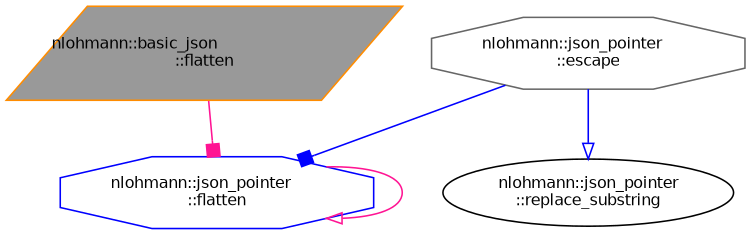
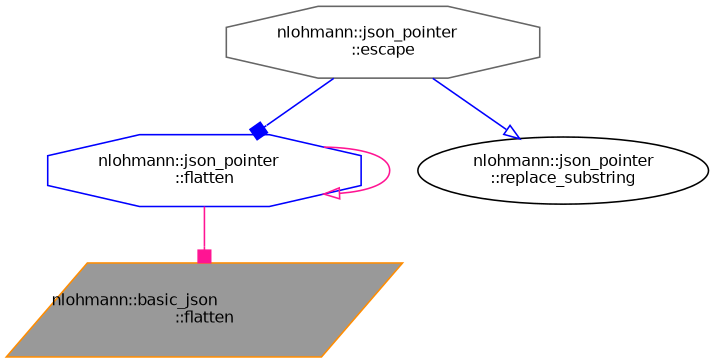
edge "nlohmann::basic_json ::flatten" -> "nlohmann::json_pointer ::flatten": reversed
